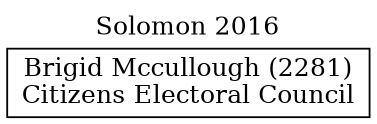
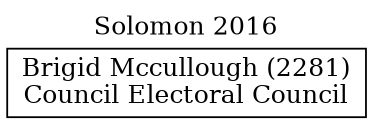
node "Brigid Mccullough (2281) Citizens Electoral Council": label "Brigid Mccullough (2281) Citizens Electoral Council" -> "Brigid Mccullough (2281) Council Electoral Council"
